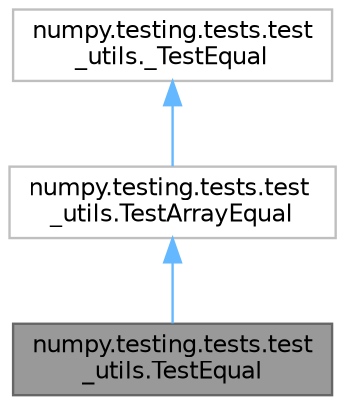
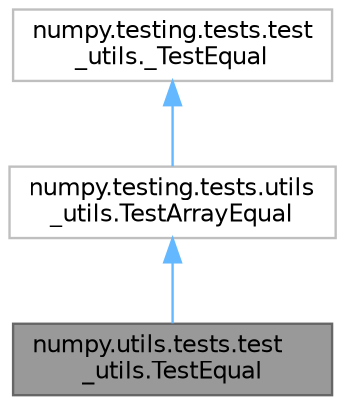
node "numpy.testing.tests.test _utils.TestArrayEqual": label "numpy.testing.tests.test _utils.TestArrayEqual" -> "numpy.testing.tests.utils _utils.TestArrayEqual"
node "numpy.testing.tests.test _utils.TestEqual": label "numpy.testing.tests.test _utils.TestEqual" -> "numpy.utils.tests.test _utils.TestEqual"
